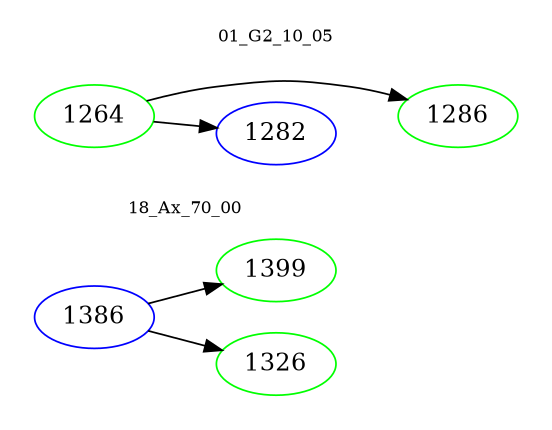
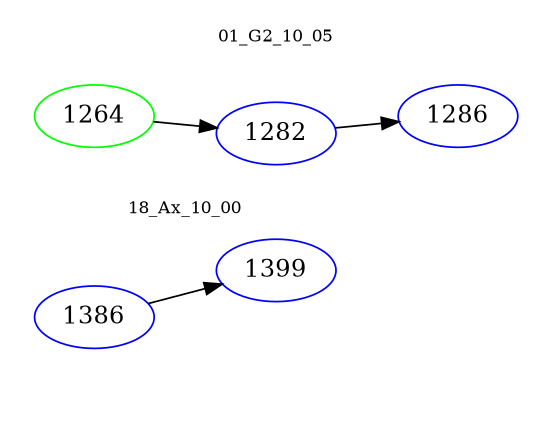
edge "1264" -> "1286": now "1282" -> "1286"
node "1286": color green -> blue
cluster "18_Ax_70_00": label "18_Ax_70_00" -> "18_Ax_10_00"
node "1399": color green -> blue
node "1326": removed
